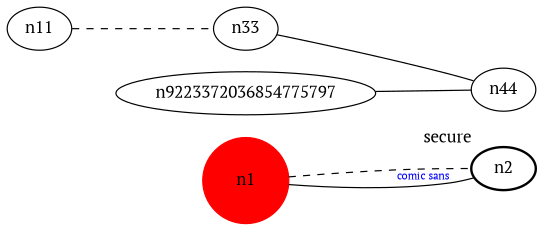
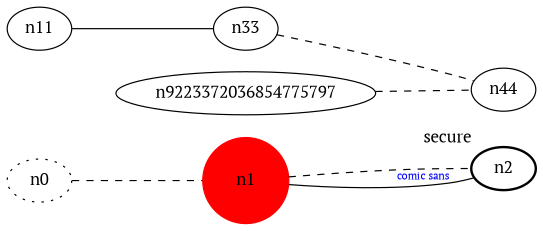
edge "n11" -- "n33": style dashed -> solid
edge "n33" -- "n44": style solid -> dashed
edge "n44" -- "n9223372036854775797": style solid -> dashed
node "n0": added
